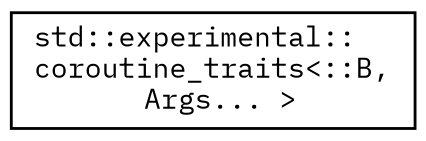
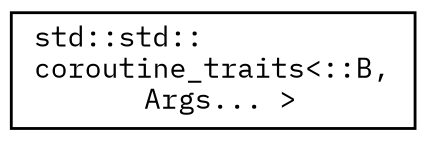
node "std::experimental:: coroutine_traits<::B, Args... >": label "std::experimental:: coroutine_traits<::B, Args... >" -> "std::std:: coroutine_traits<::B, Args... >"
